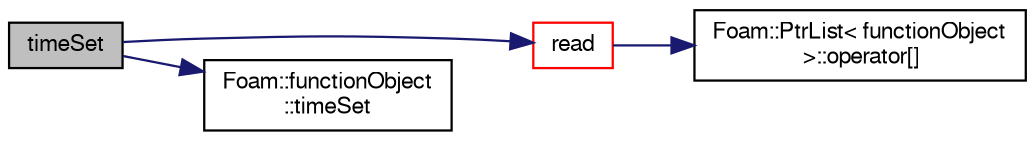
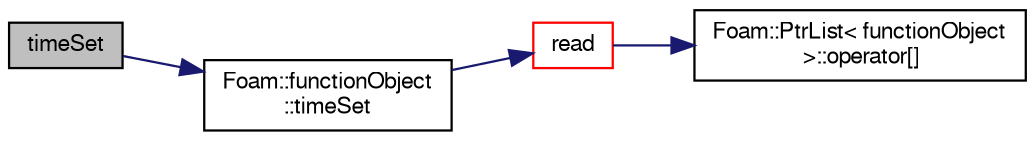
edge "timeSet" -> "read": now "Foam::functionObject ::timeSet" -> "read"
